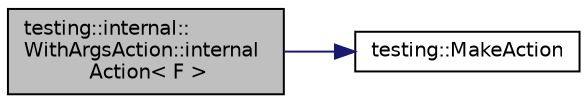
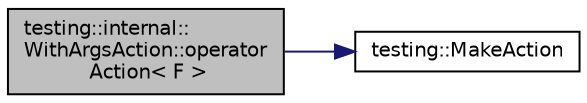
node "testing::internal:: WithArgsAction::internal Action< F >": label "testing::internal:: WithArgsAction::internal Action< F >" -> "testing::internal:: WithArgsAction::operator Action< F >"
